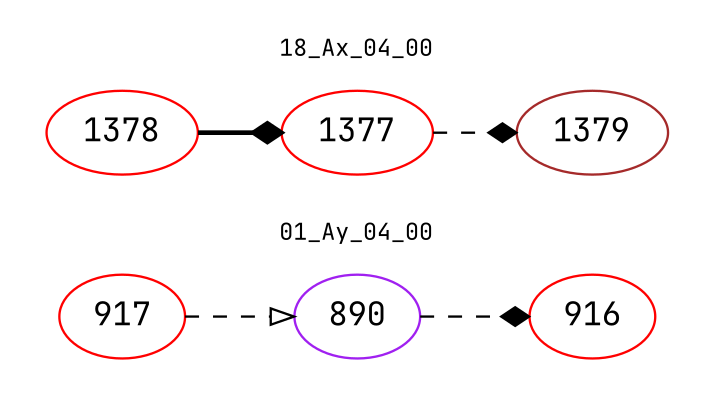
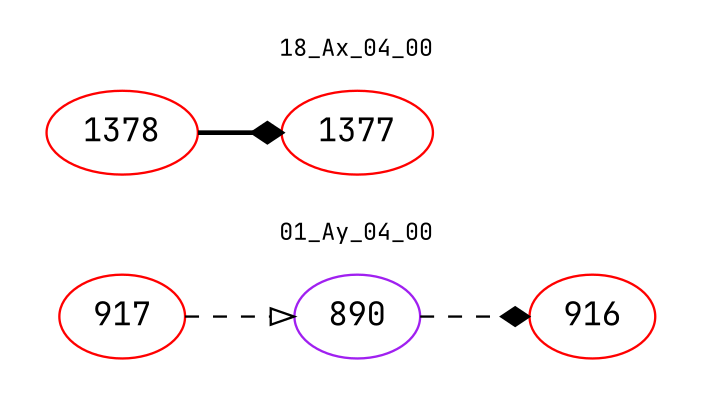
node "1379": removed
